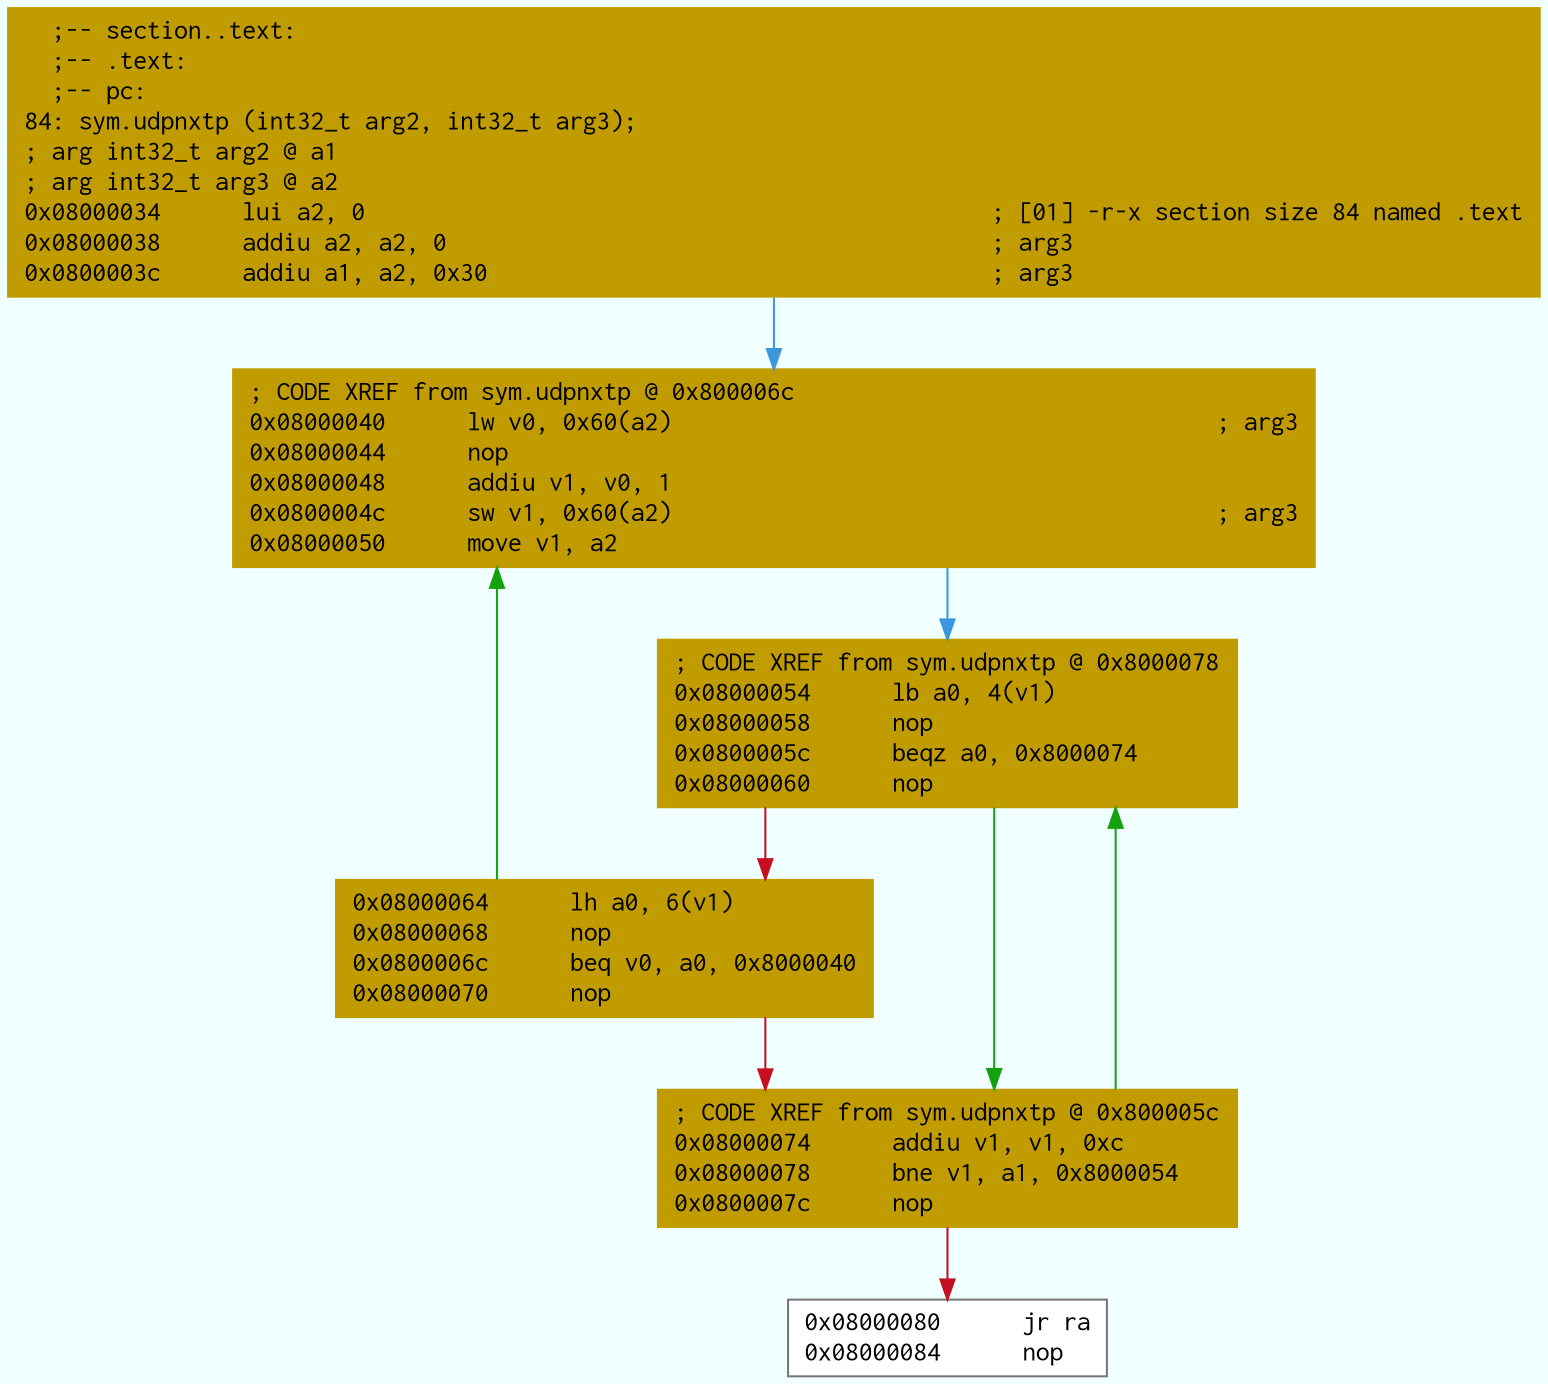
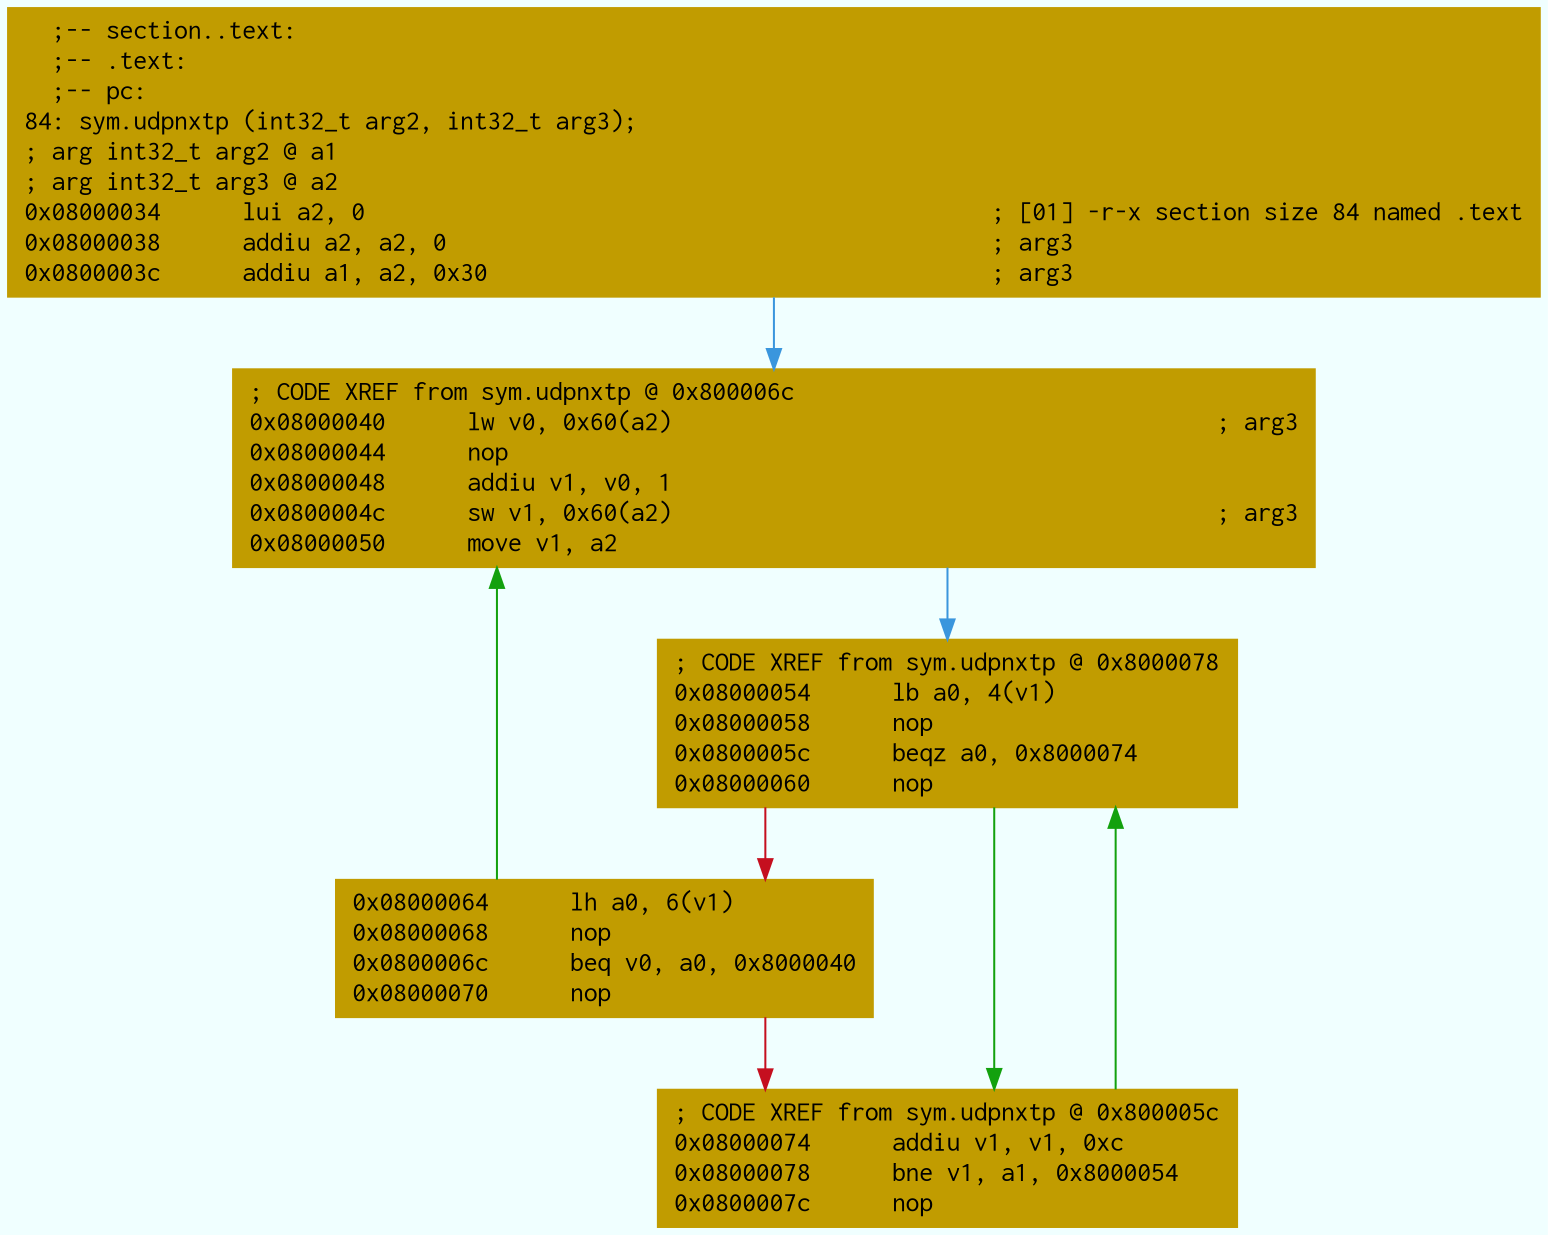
node "0x08000080      jr ra 0x08000084      nop": removed
